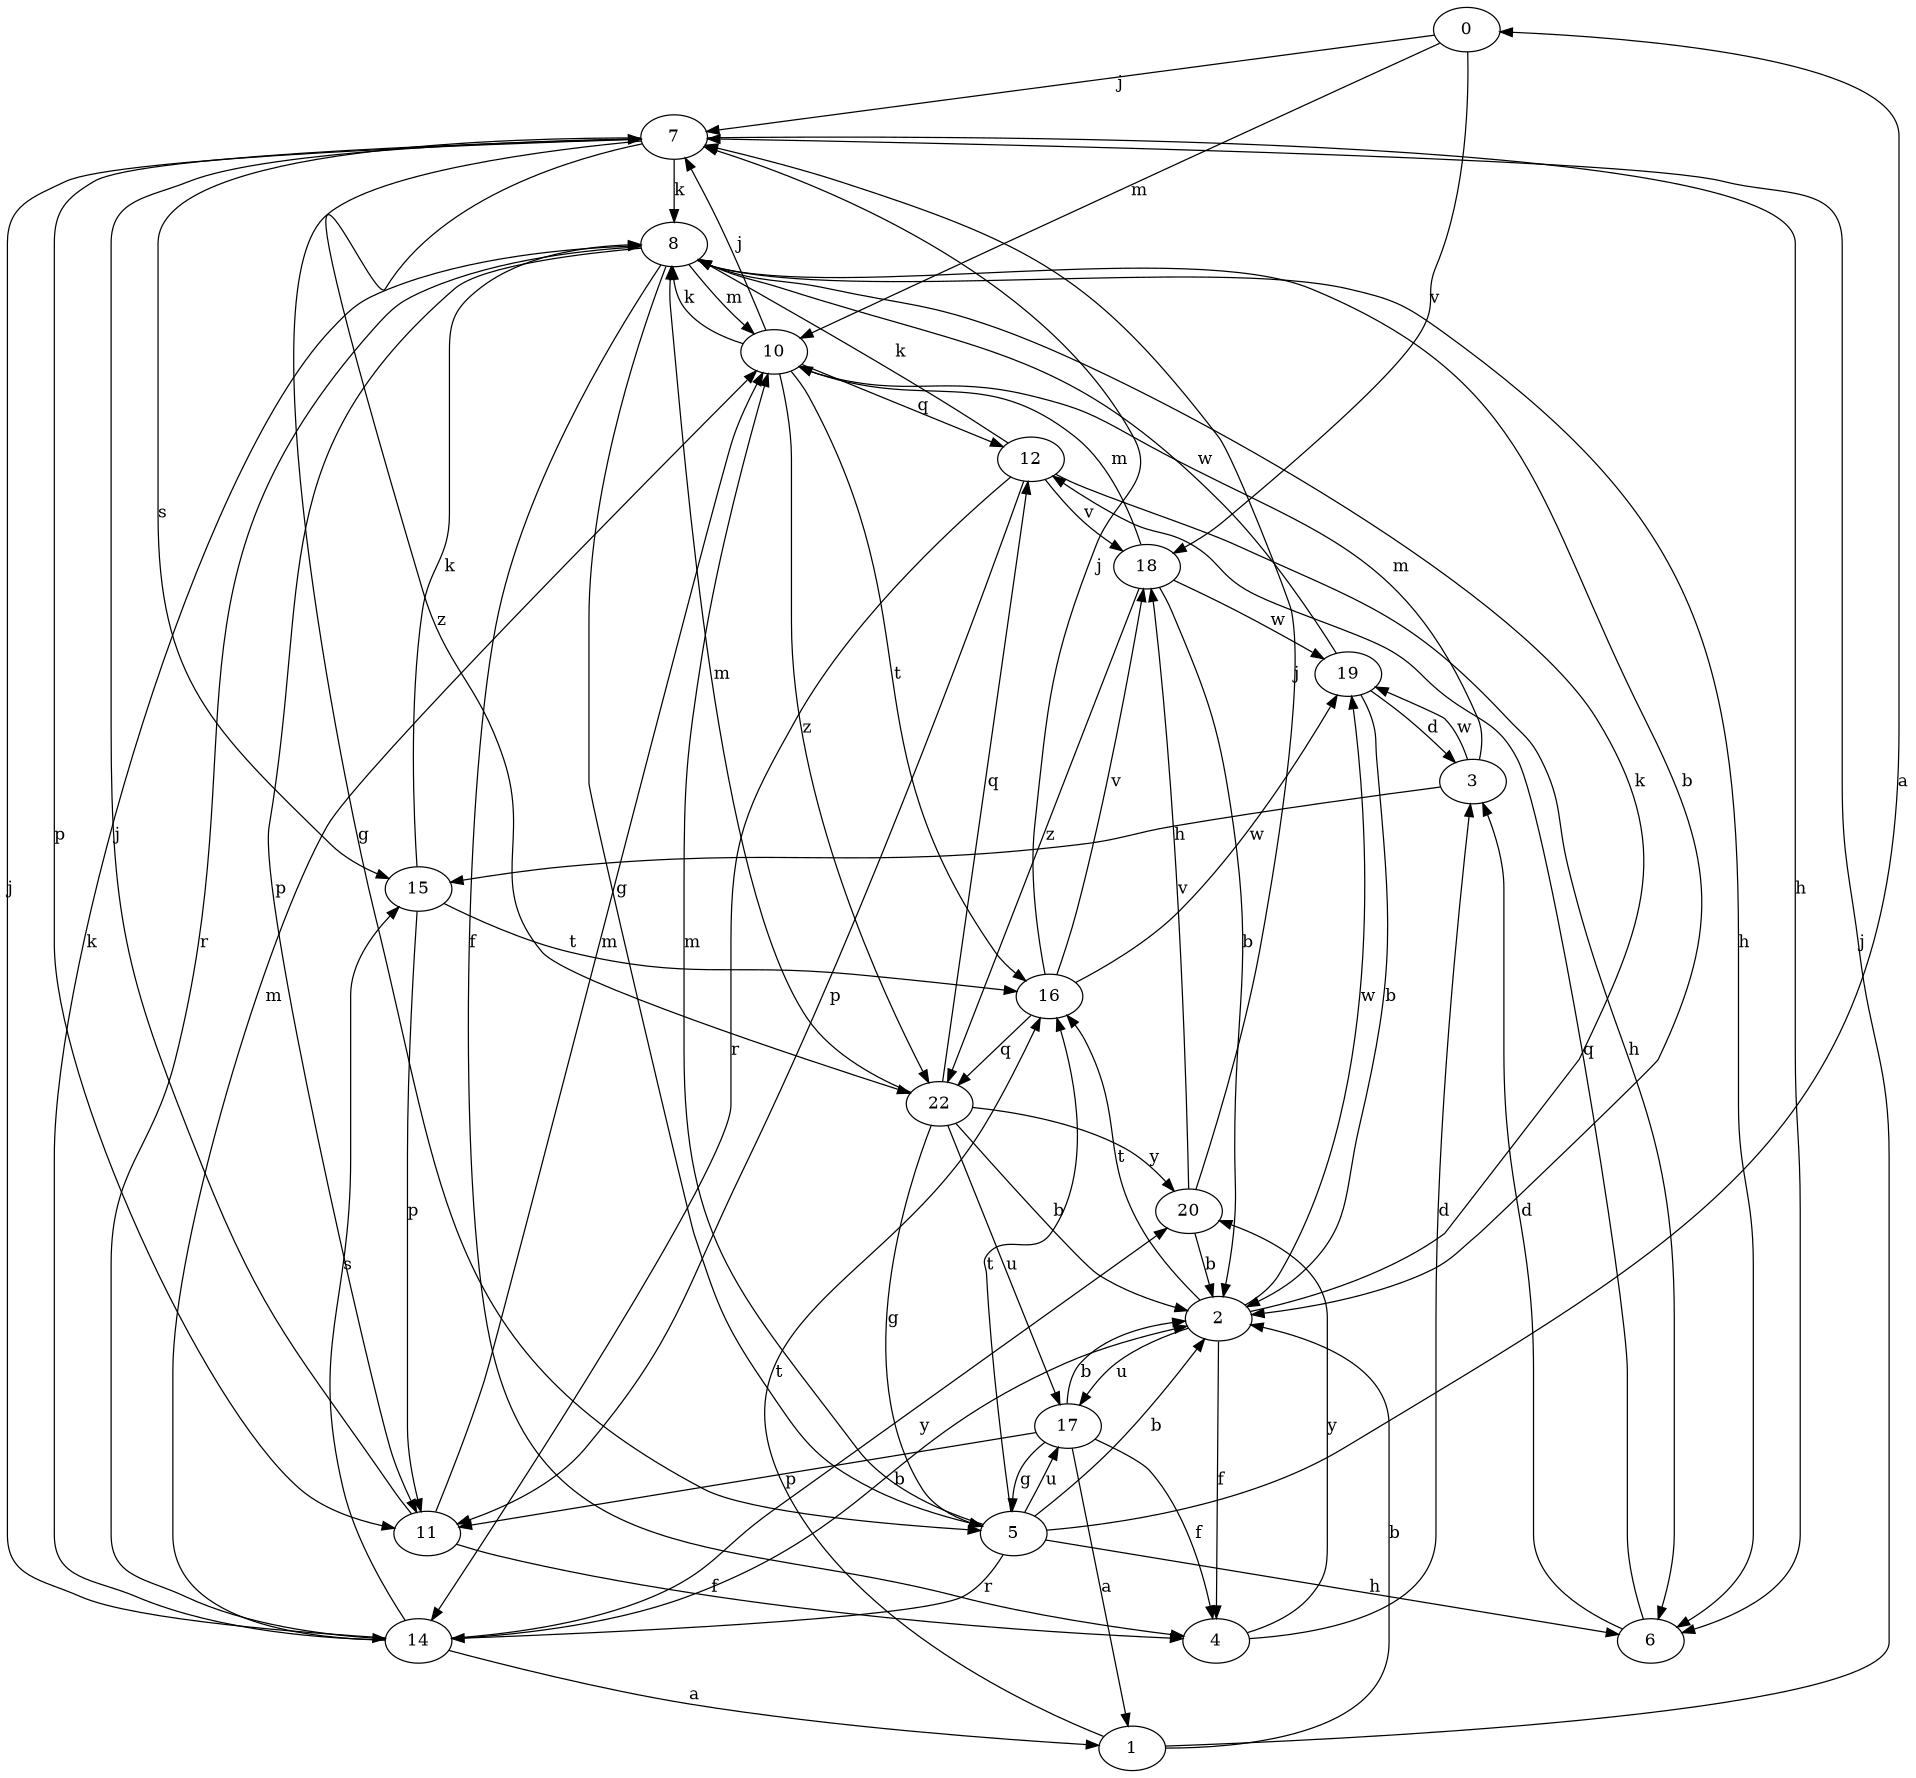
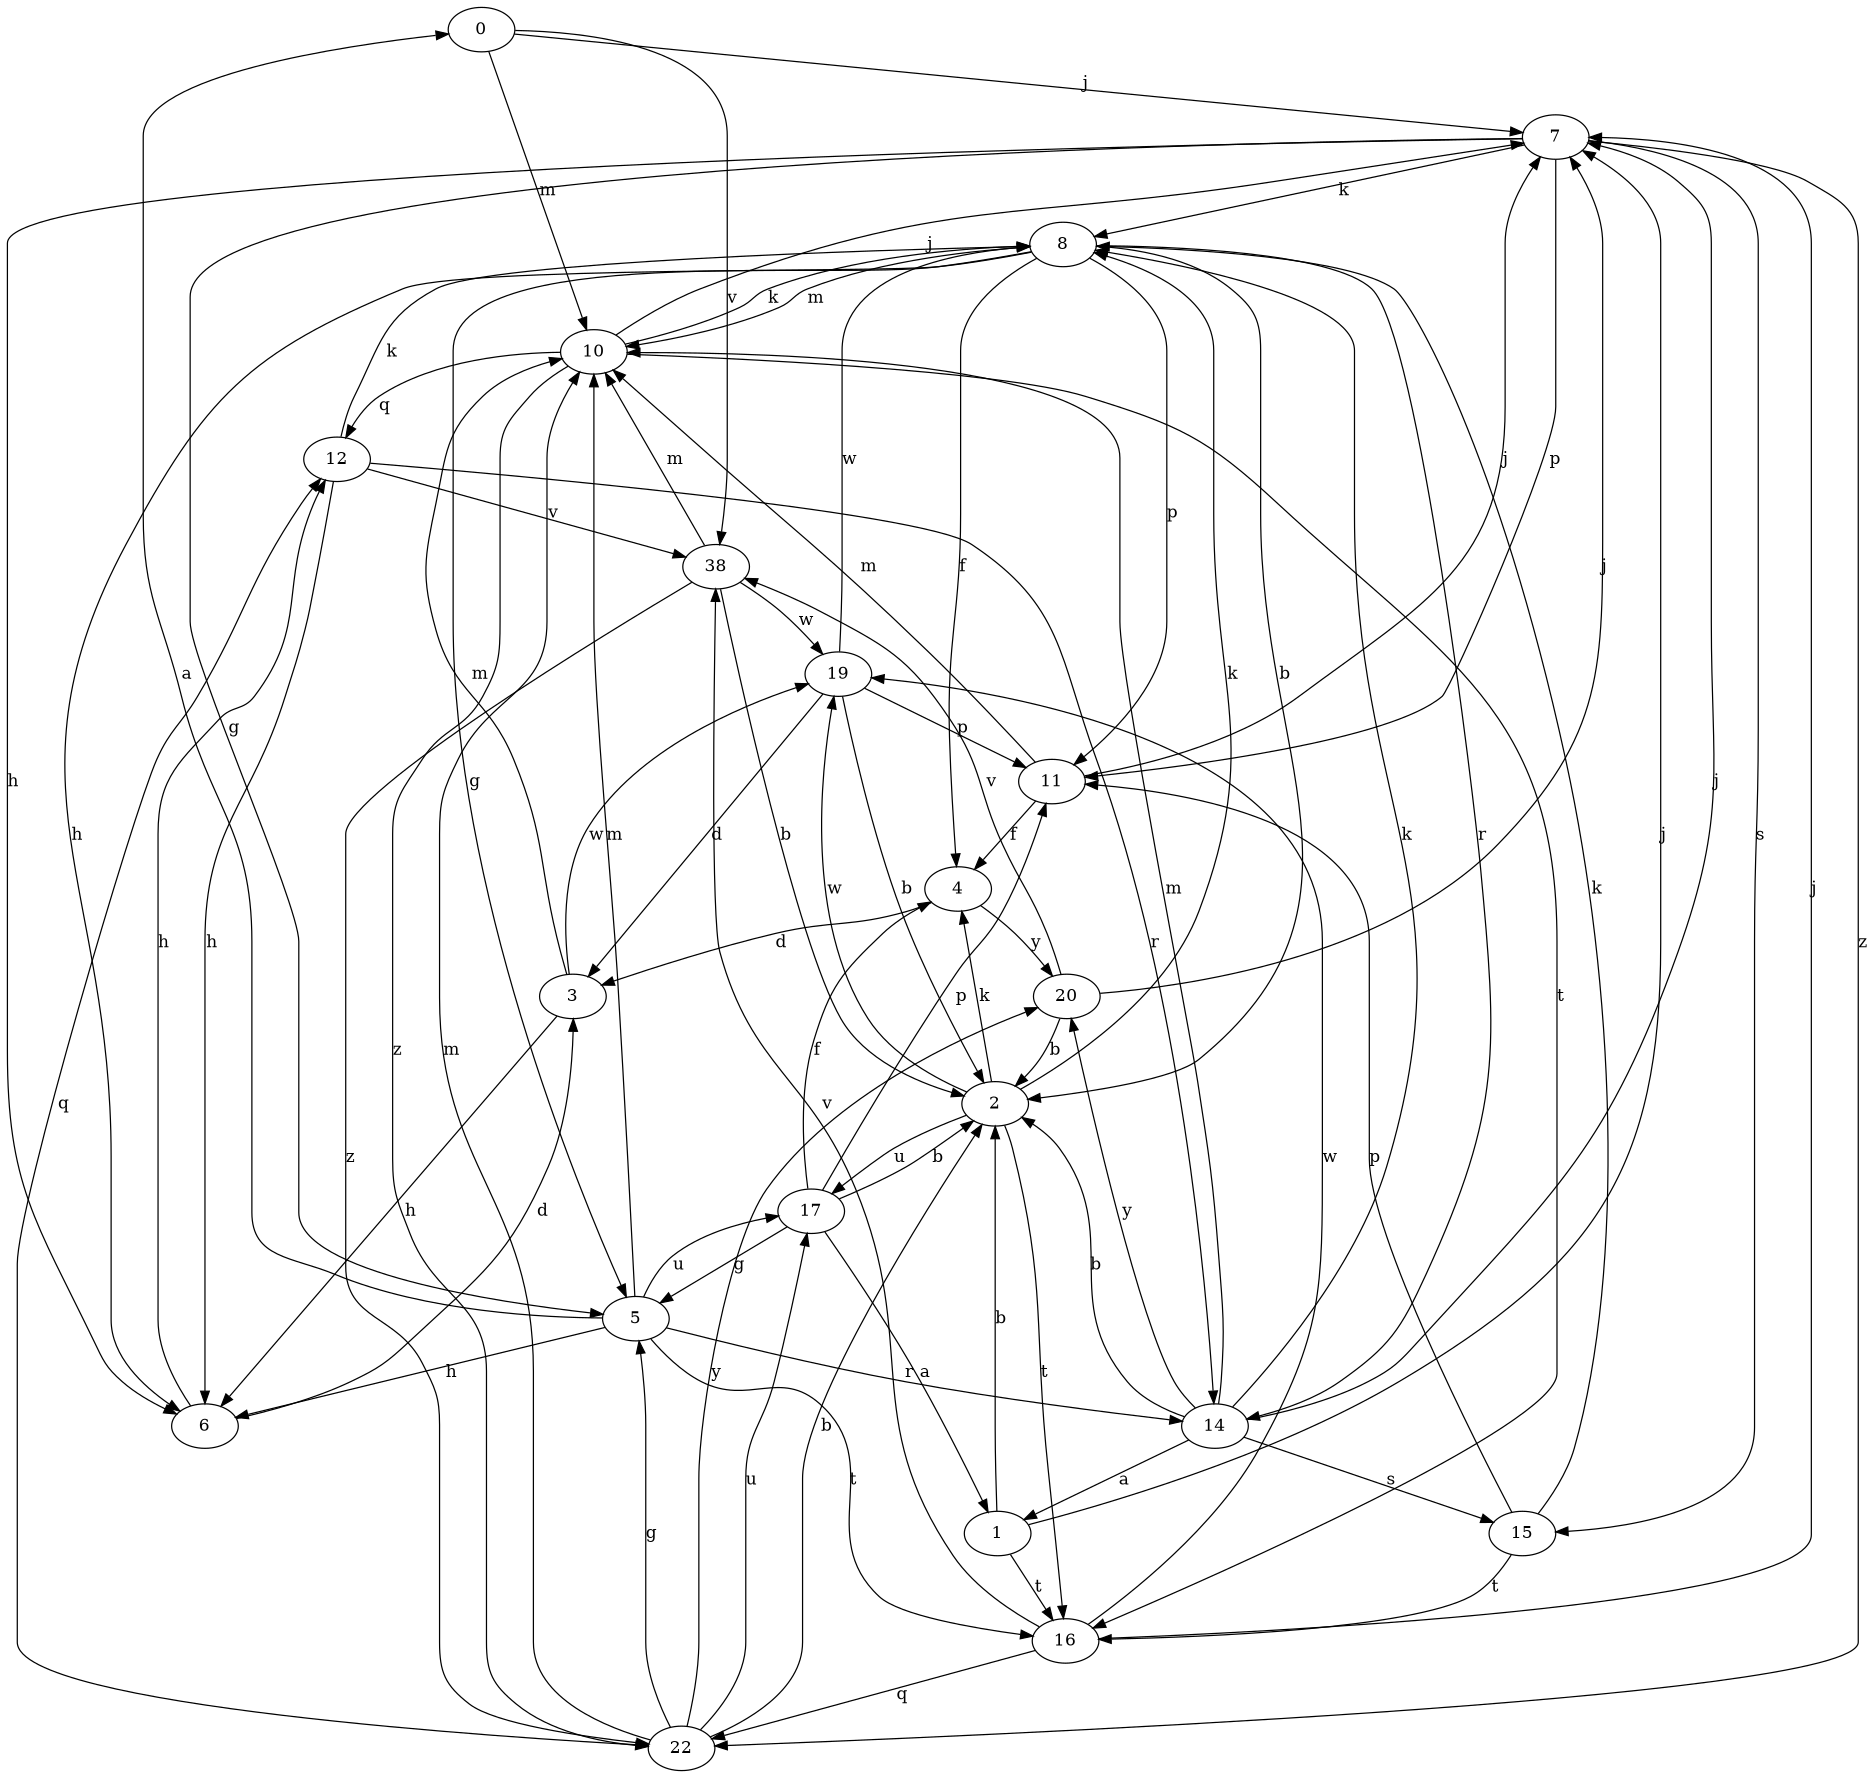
node "18": label "18" -> "38"
edge "22" -> "8": now "22" -> "10"
edge "3" -> "15": now "3" -> "6"
edge "12" -> "11": now "19" -> "11"
edge "6" -> "12": label "q" -> "h"
edge "5" -> "2": removed, label "b"
edge "2" -> "4": label "f" -> "k"
